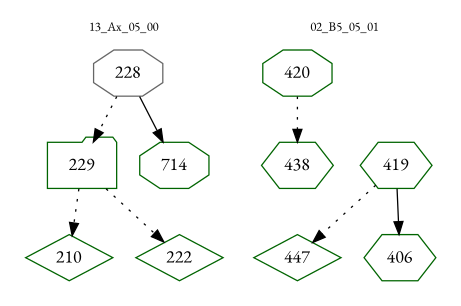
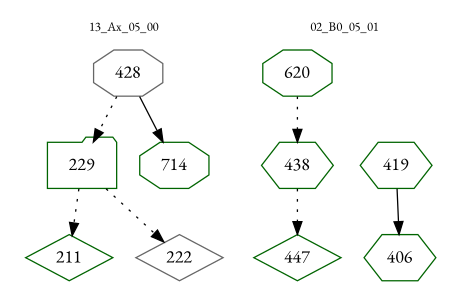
cluster "02_B5_05_01": label "02_B5_05_01" -> "02_B0_05_01"
node "228": label "228" -> "428"
node "420": label "420" -> "620"
edge "419" -> "447": now "438" -> "447"
node "210": label "210" -> "211"
node "222": color darkgreen -> gray40
